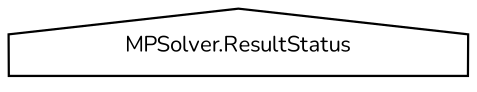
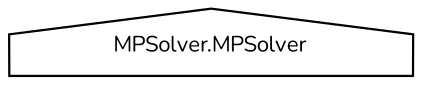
node "MPSolver.ResultStatus": label "MPSolver.ResultStatus" -> "MPSolver.MPSolver"
